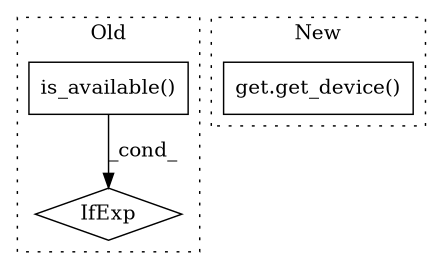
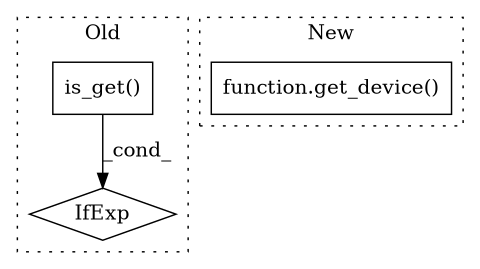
node "is_available()": label "is_available()" -> "is_get()"
node "get.get_device()": label "get.get_device()" -> "function.get_device()"
